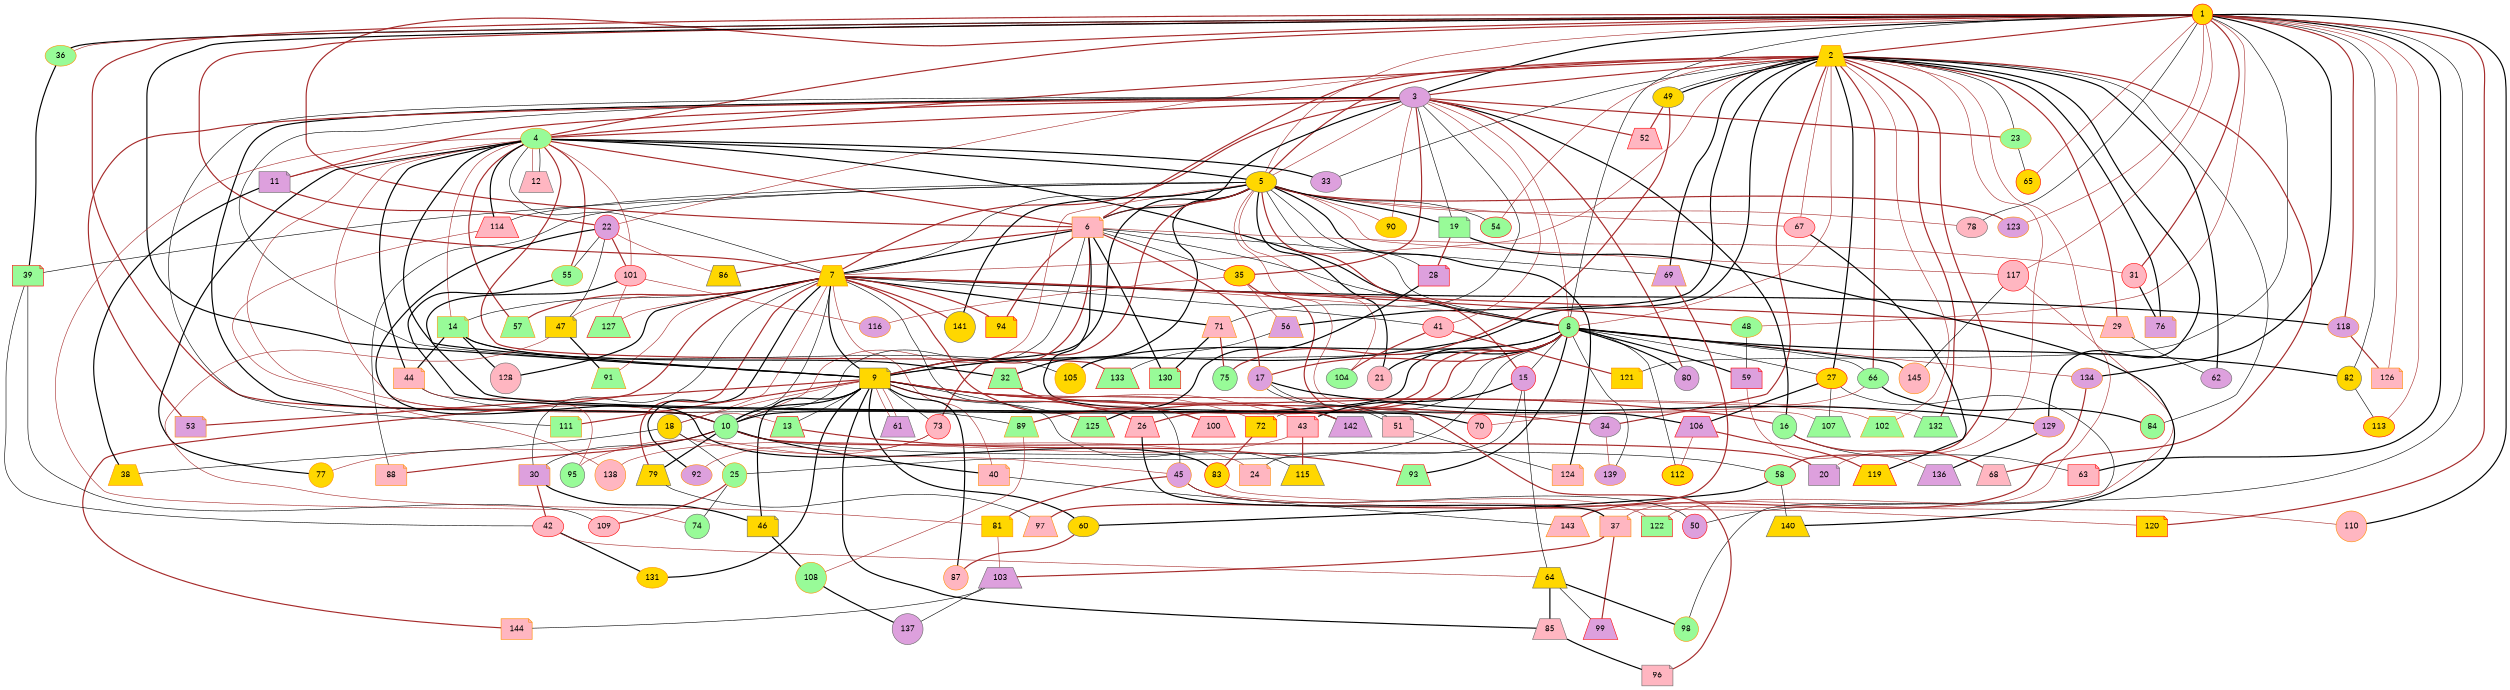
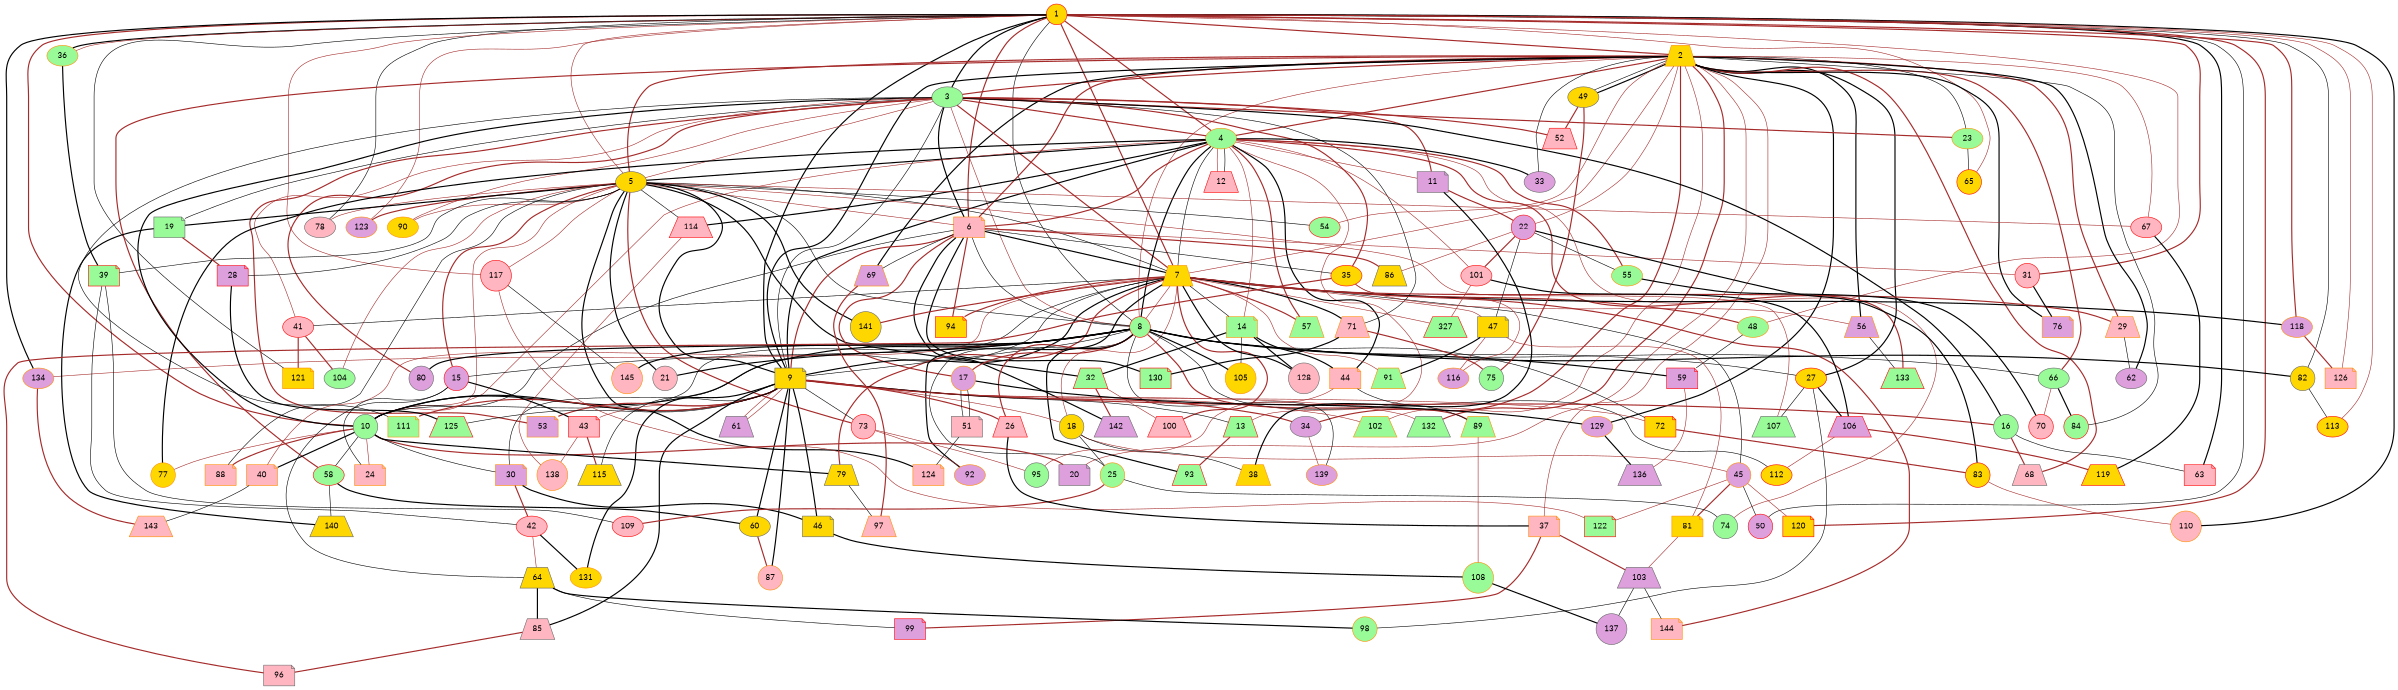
node "3": fillcolor plum -> palegreen
node "12": color gray40 -> red
edge "101" -- "116": now "47" -- "116"
node "127": label "127" -> "327"
node "99": shape trapezium -> note
edge "85" -- "96": color black -> brown
